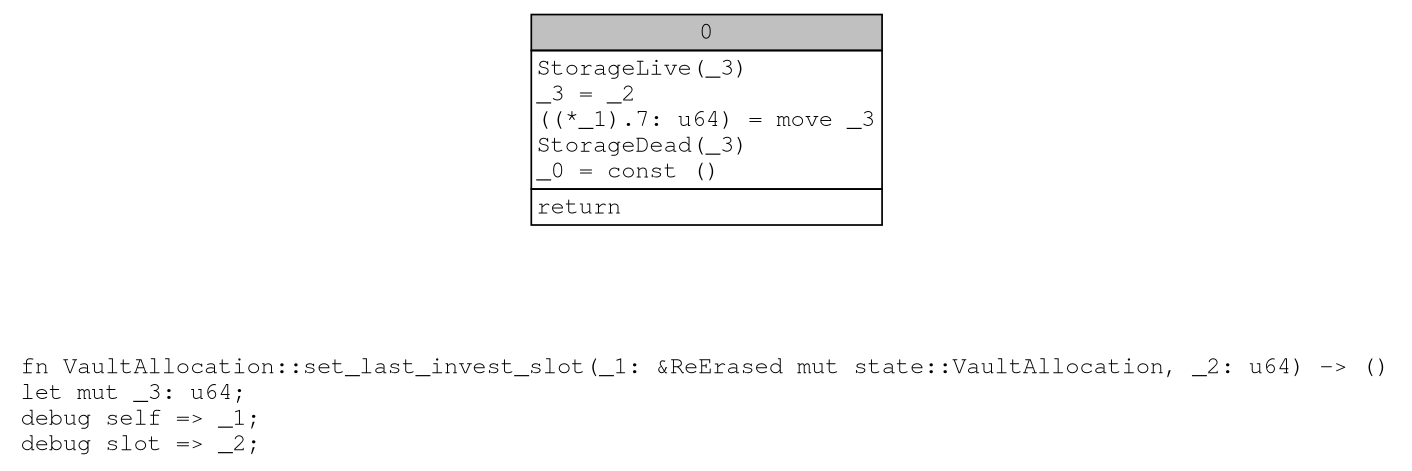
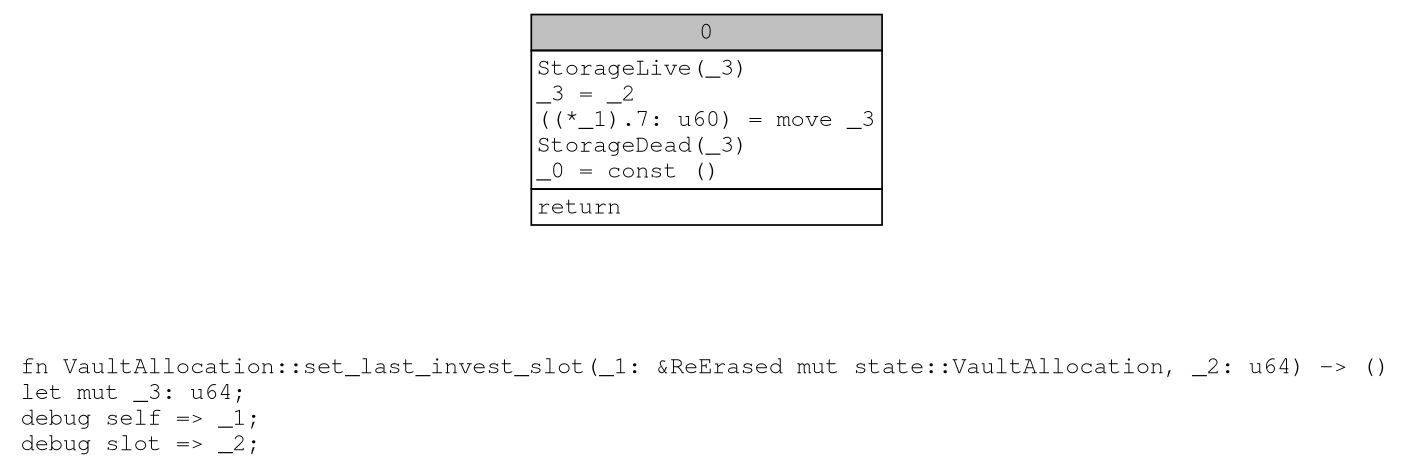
node "0": text "((*_1).7: u64) = move _3" -> "((*_1).7: u60) = move _3"
